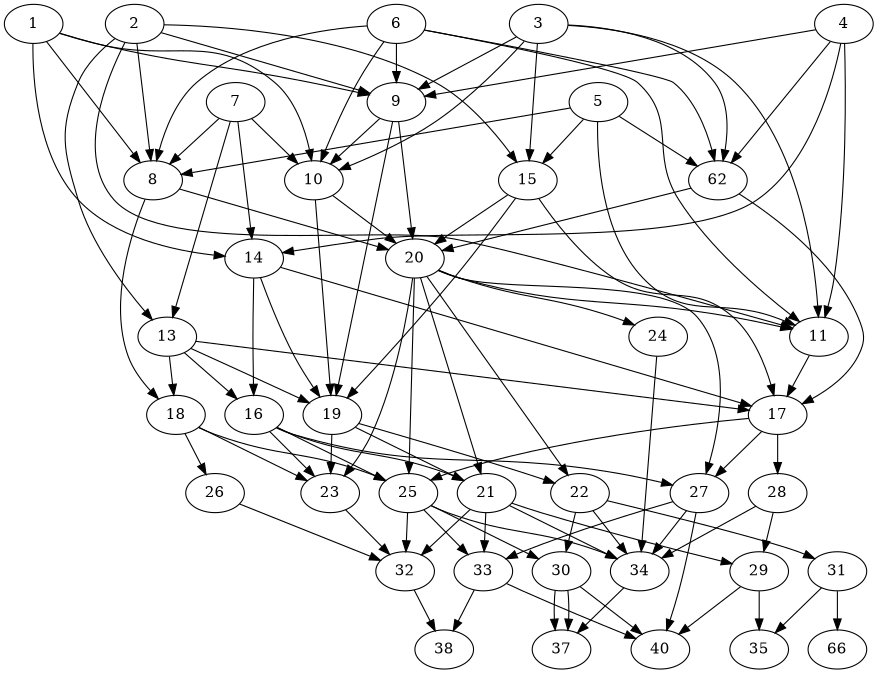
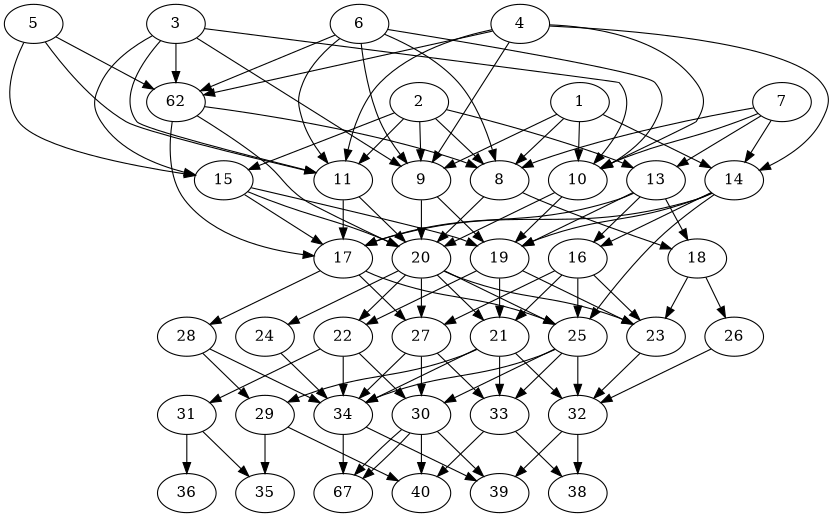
edge "9" -> "10": now "4" -> "10"
edge "5" -> "8": now "62" -> "8"
edge "20" -> "11": reversed
edge "18" -> "25": now "14" -> "25"
node "39": added
edge "27" -> "40": now "27" -> "30"
node "37": label "37" -> "67"
node "66": label "66" -> "36"
